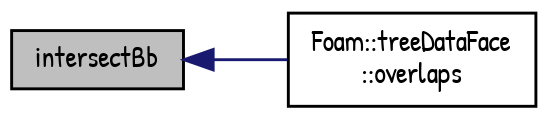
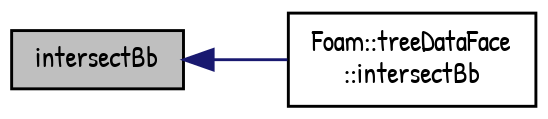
node "Foam::treeDataFace ::overlaps": label "Foam::treeDataFace ::overlaps" -> "Foam::treeDataFace ::intersectBb"
